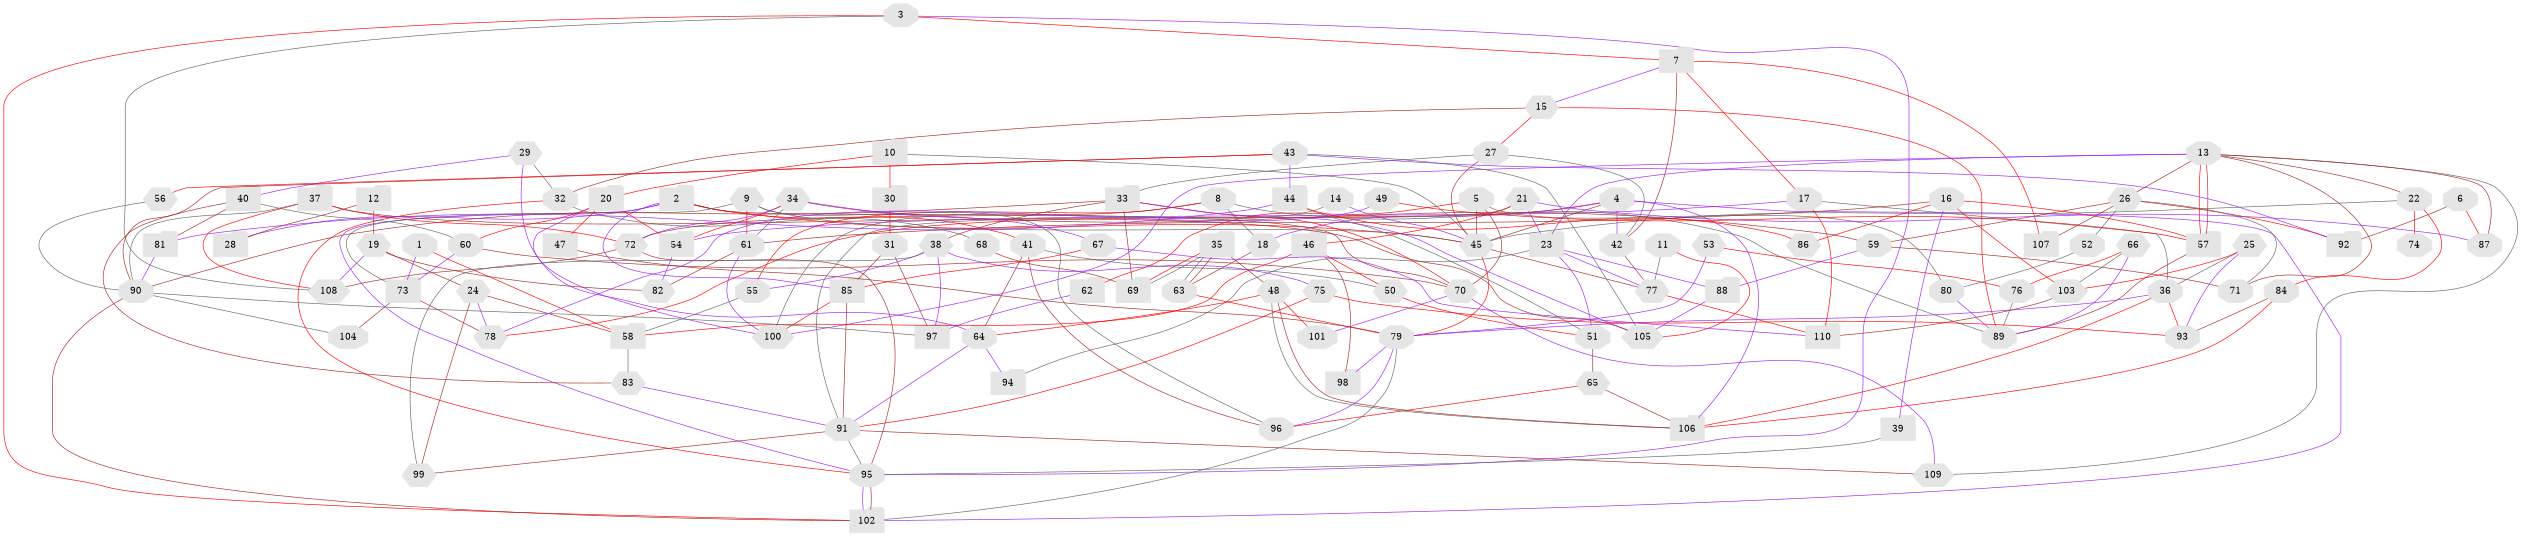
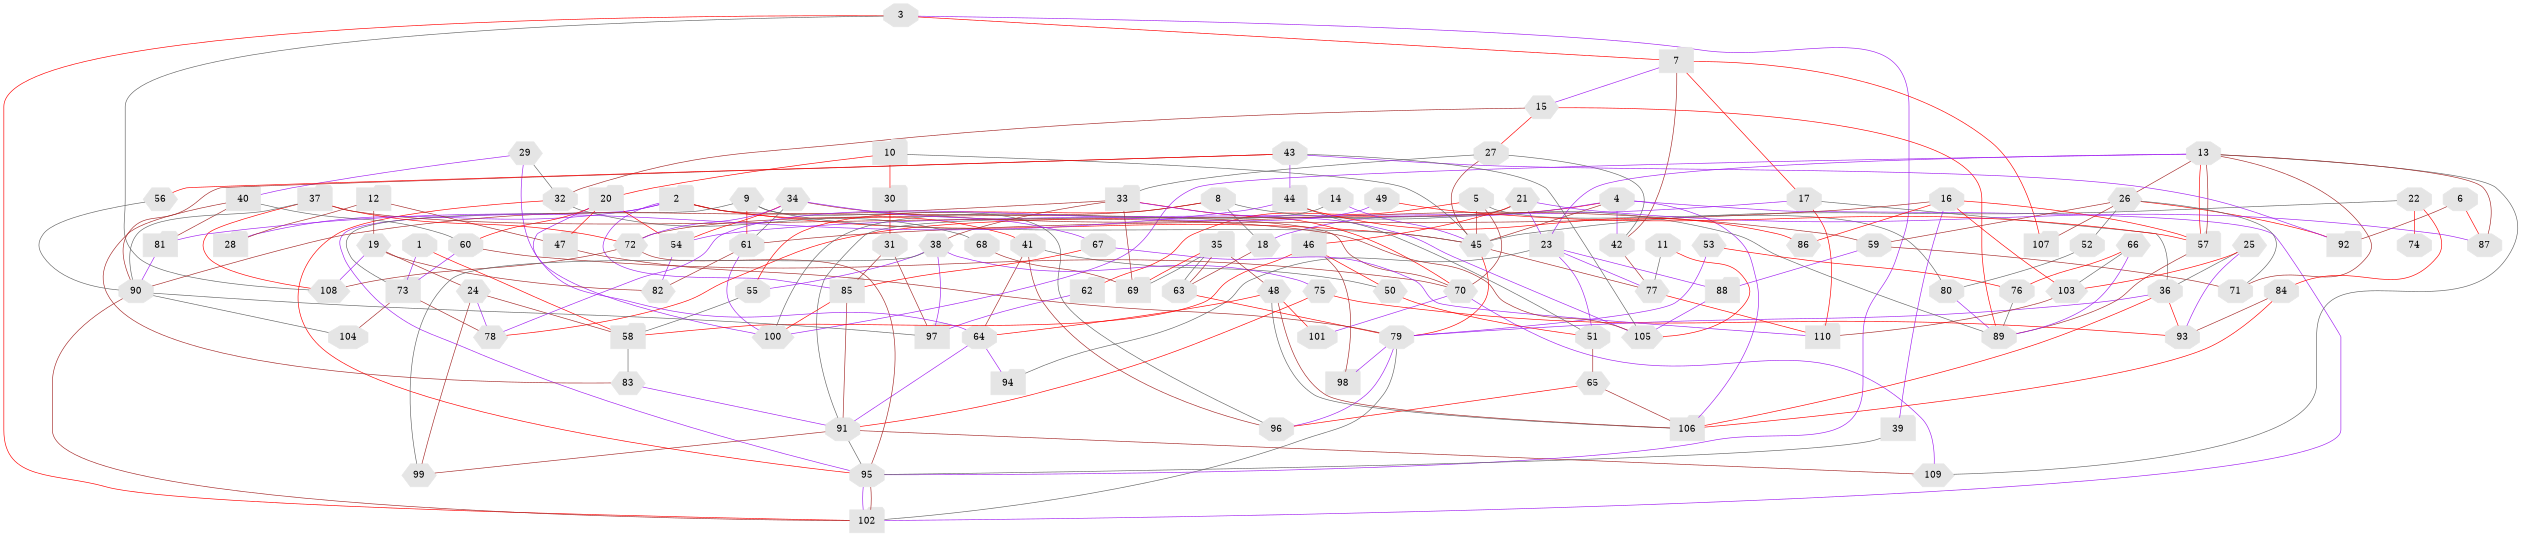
edge "13" -- "22": removed
edge "12" -- "47": added
